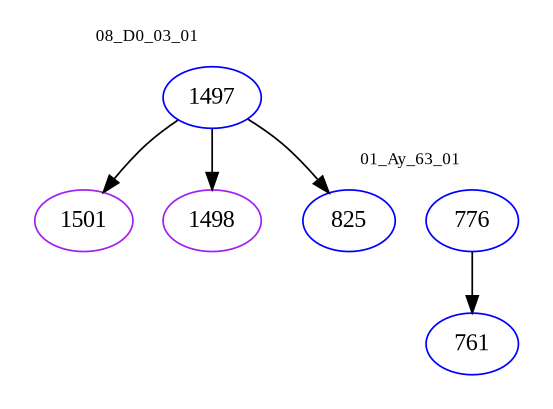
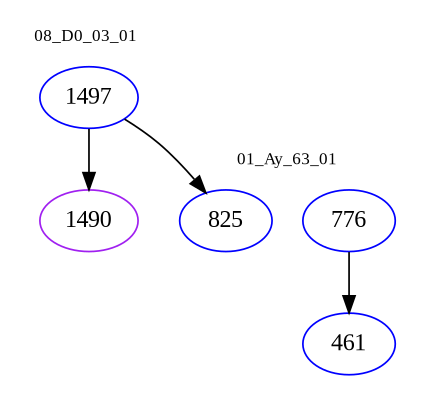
node "1501": removed
node "1498": label "1498" -> "1490"
node "761": label "761" -> "461"
